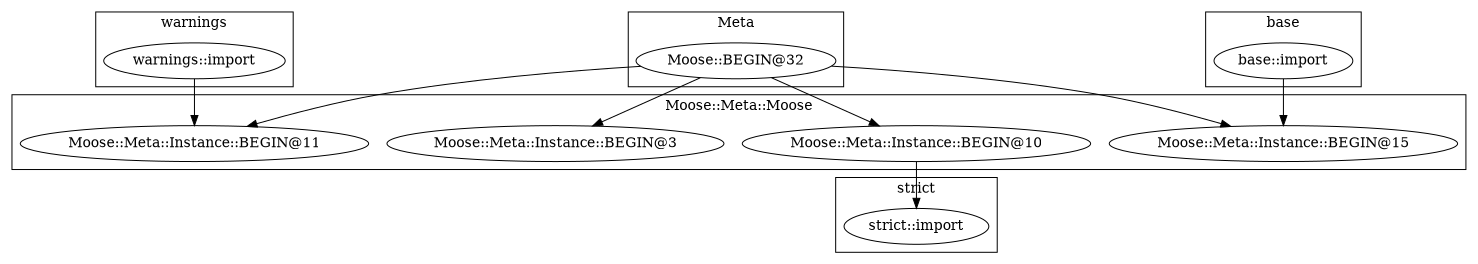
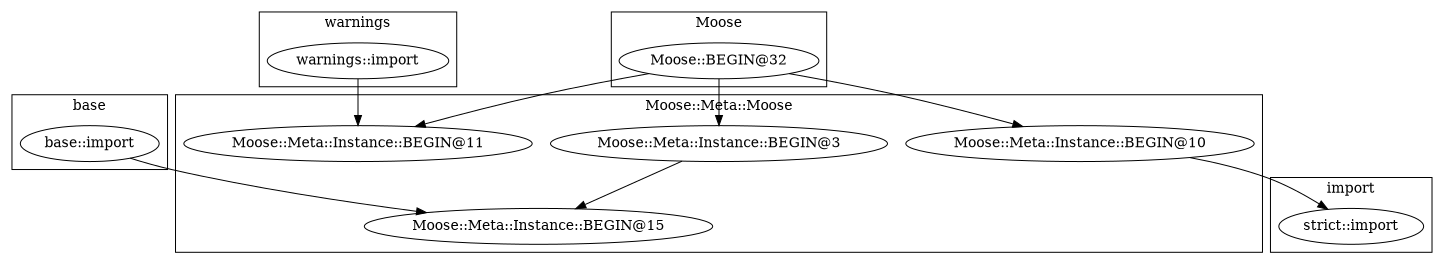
cluster "Meta": label "Meta" -> "Moose"
edge "Moose::BEGIN@32" -> "Moose::Meta::Instance::BEGIN@15": now "Moose::Meta::Instance::BEGIN@3" -> "Moose::Meta::Instance::BEGIN@15"
cluster "strict": label "strict" -> "import"
